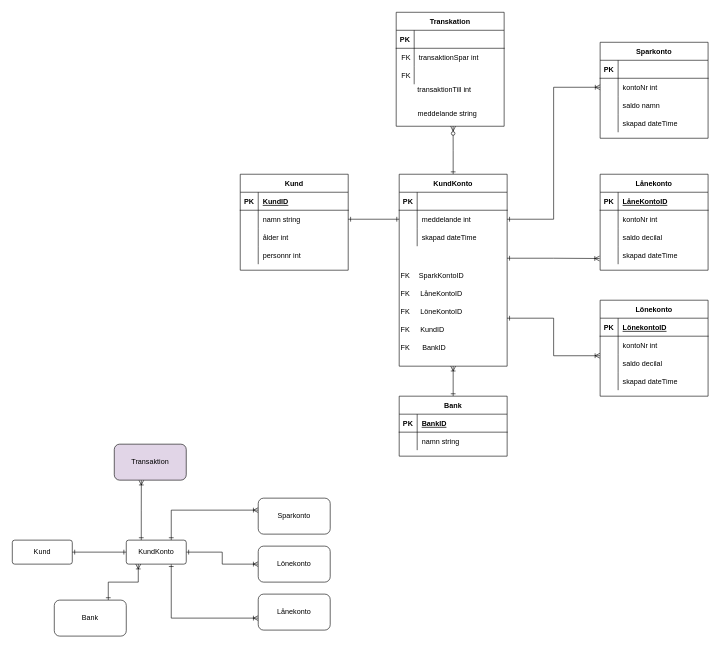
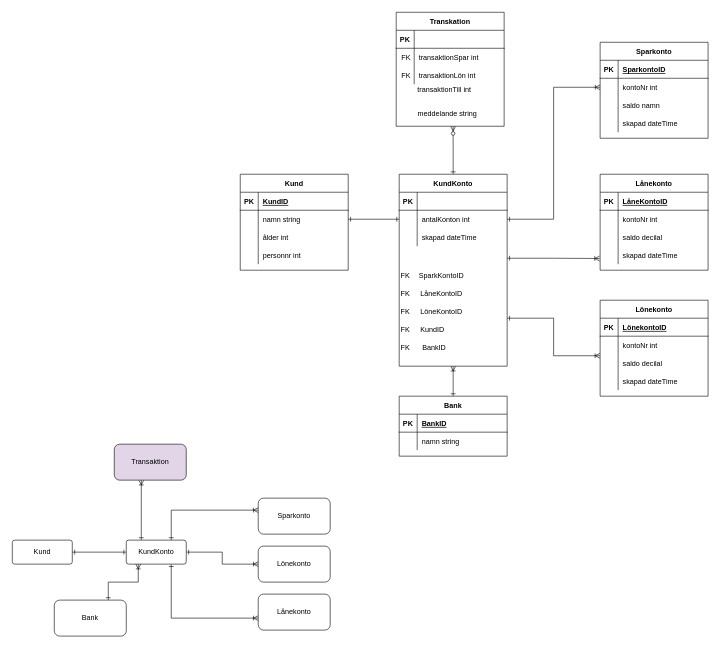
node "SparkontoID": added
node "transaktionLön int": added
node "meddelande int": label "meddelande int" -> "antalKonton int"
